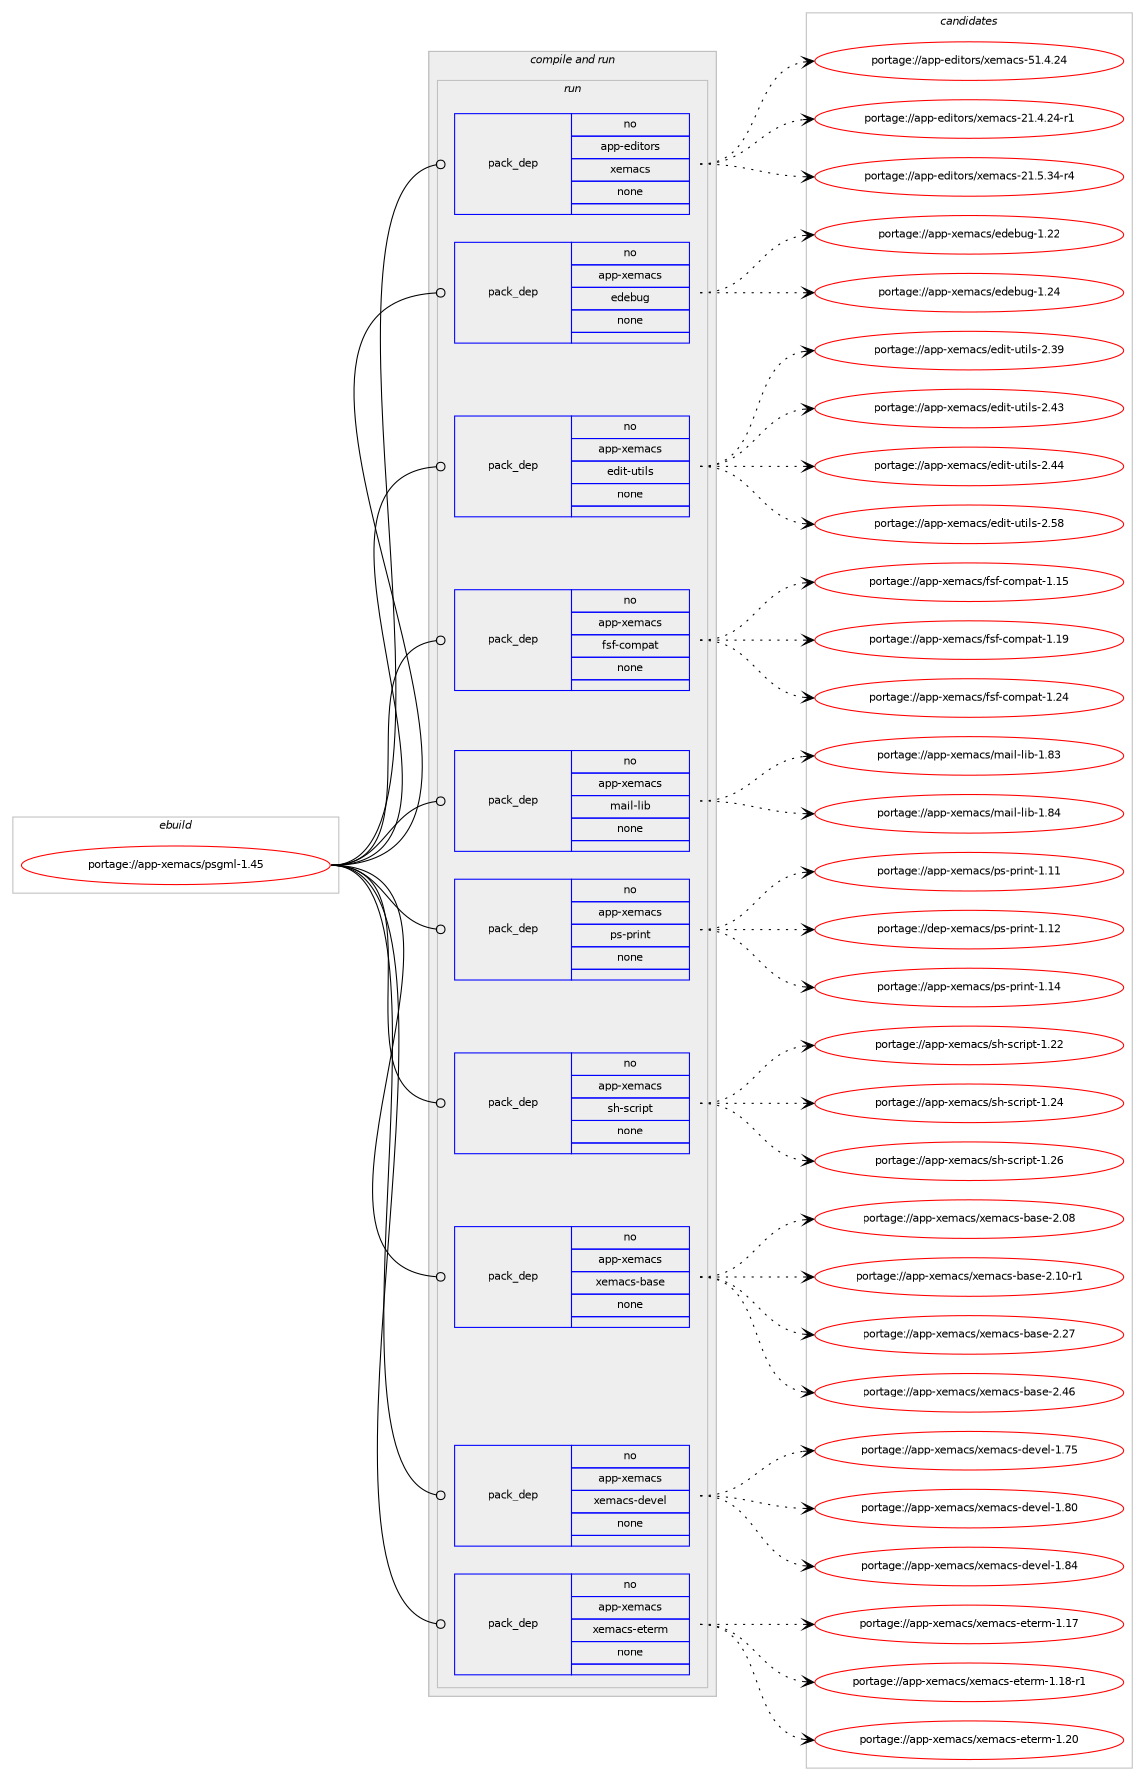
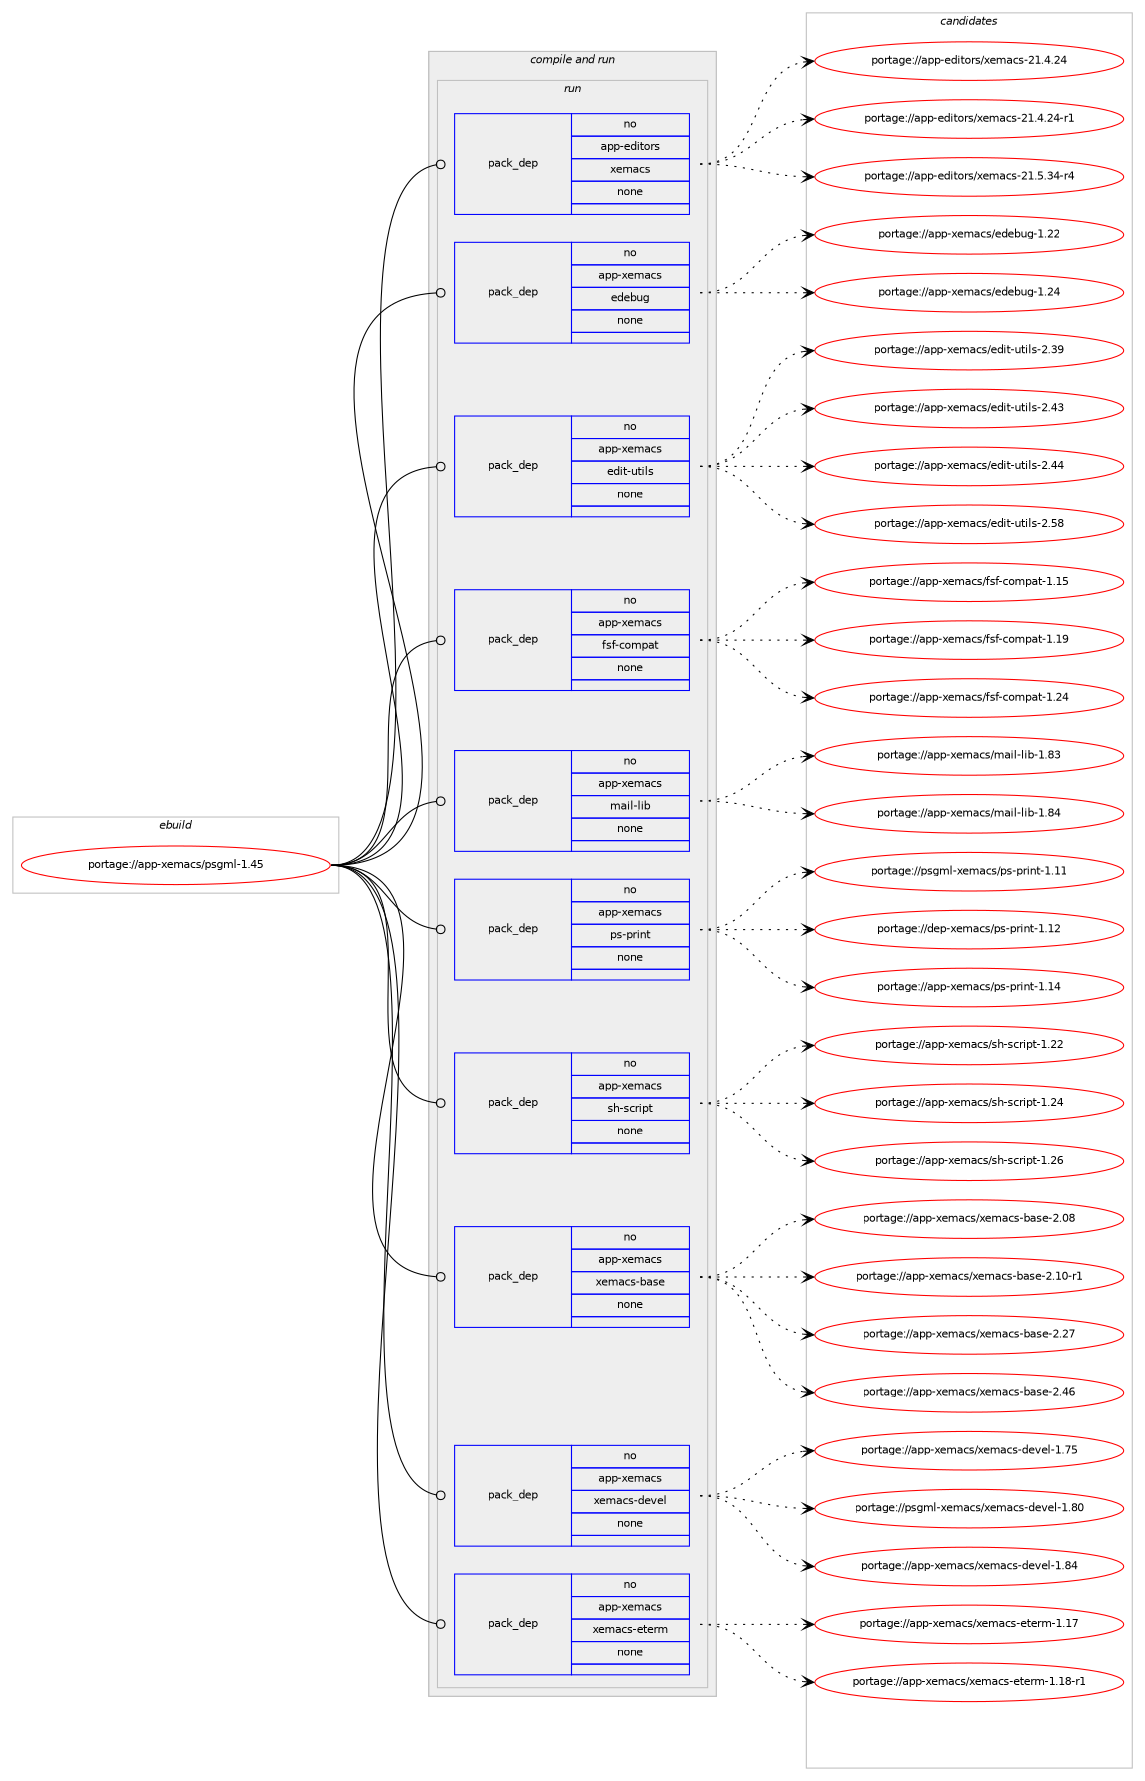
node "portage://app-editors/xemacs-51.4.24": label "portage://app-editors/xemacs-51.4.24" -> "portage://app-editors/xemacs-21.4.24"
node "portage://app-xemacs/ps-print-1.11": label "portage://app-xemacs/ps-print-1.11" -> "portage://psgml-xemacs/ps-print-1.11"
node "portage://app-xemacs/xemacs-devel-1.80": label "portage://app-xemacs/xemacs-devel-1.80" -> "portage://psgml-xemacs/xemacs-devel-1.80"
node "portage://app-xemacs/xemacs-eterm-1.20": removed
